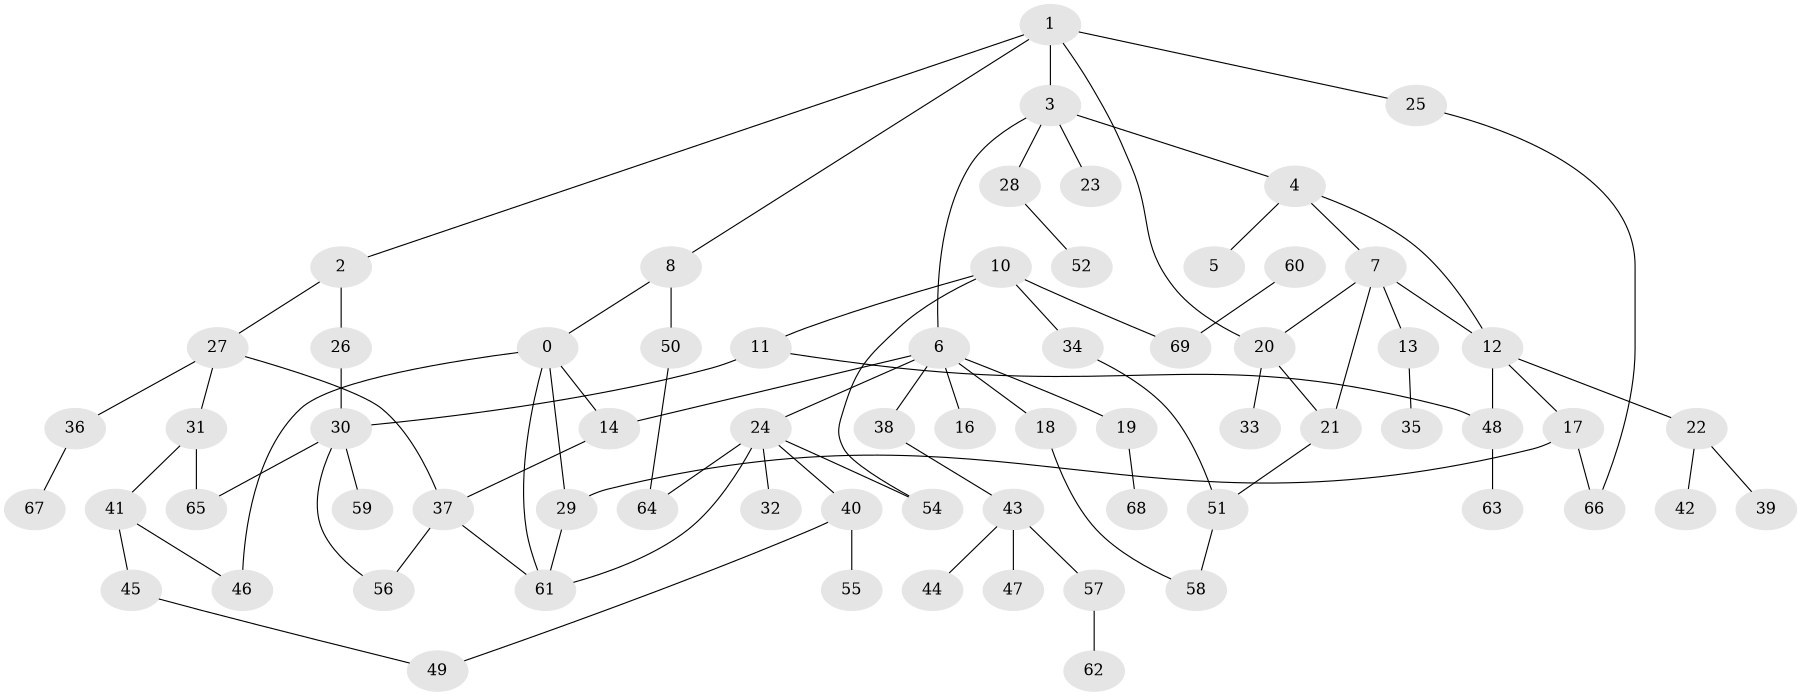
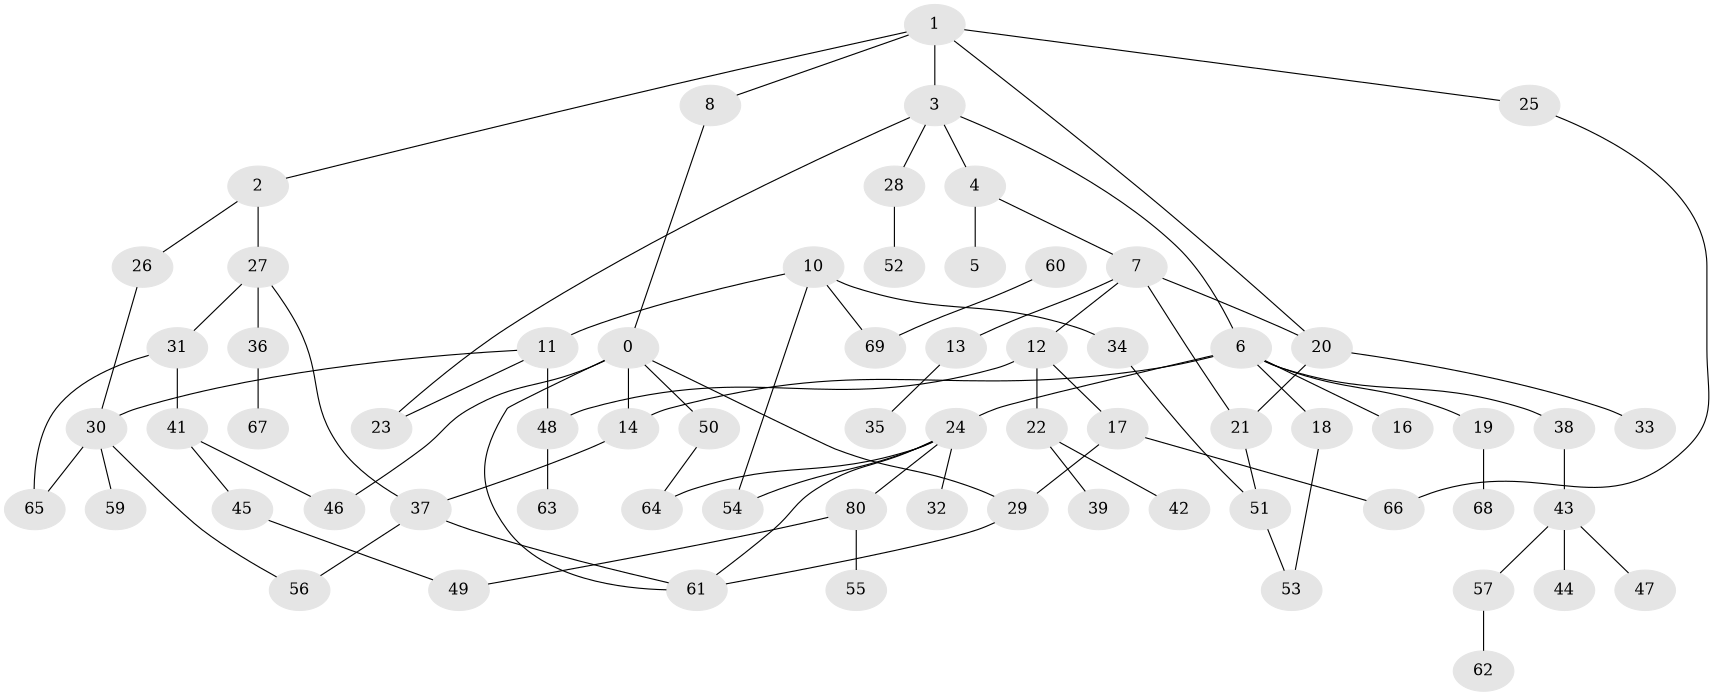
edge "4" -- "12": removed
edge "8" -- "50": now "0" -- "50"
edge "11" -- "23": added
node "40": label "40" -> "80"
node "58": label "58" -> "53"
